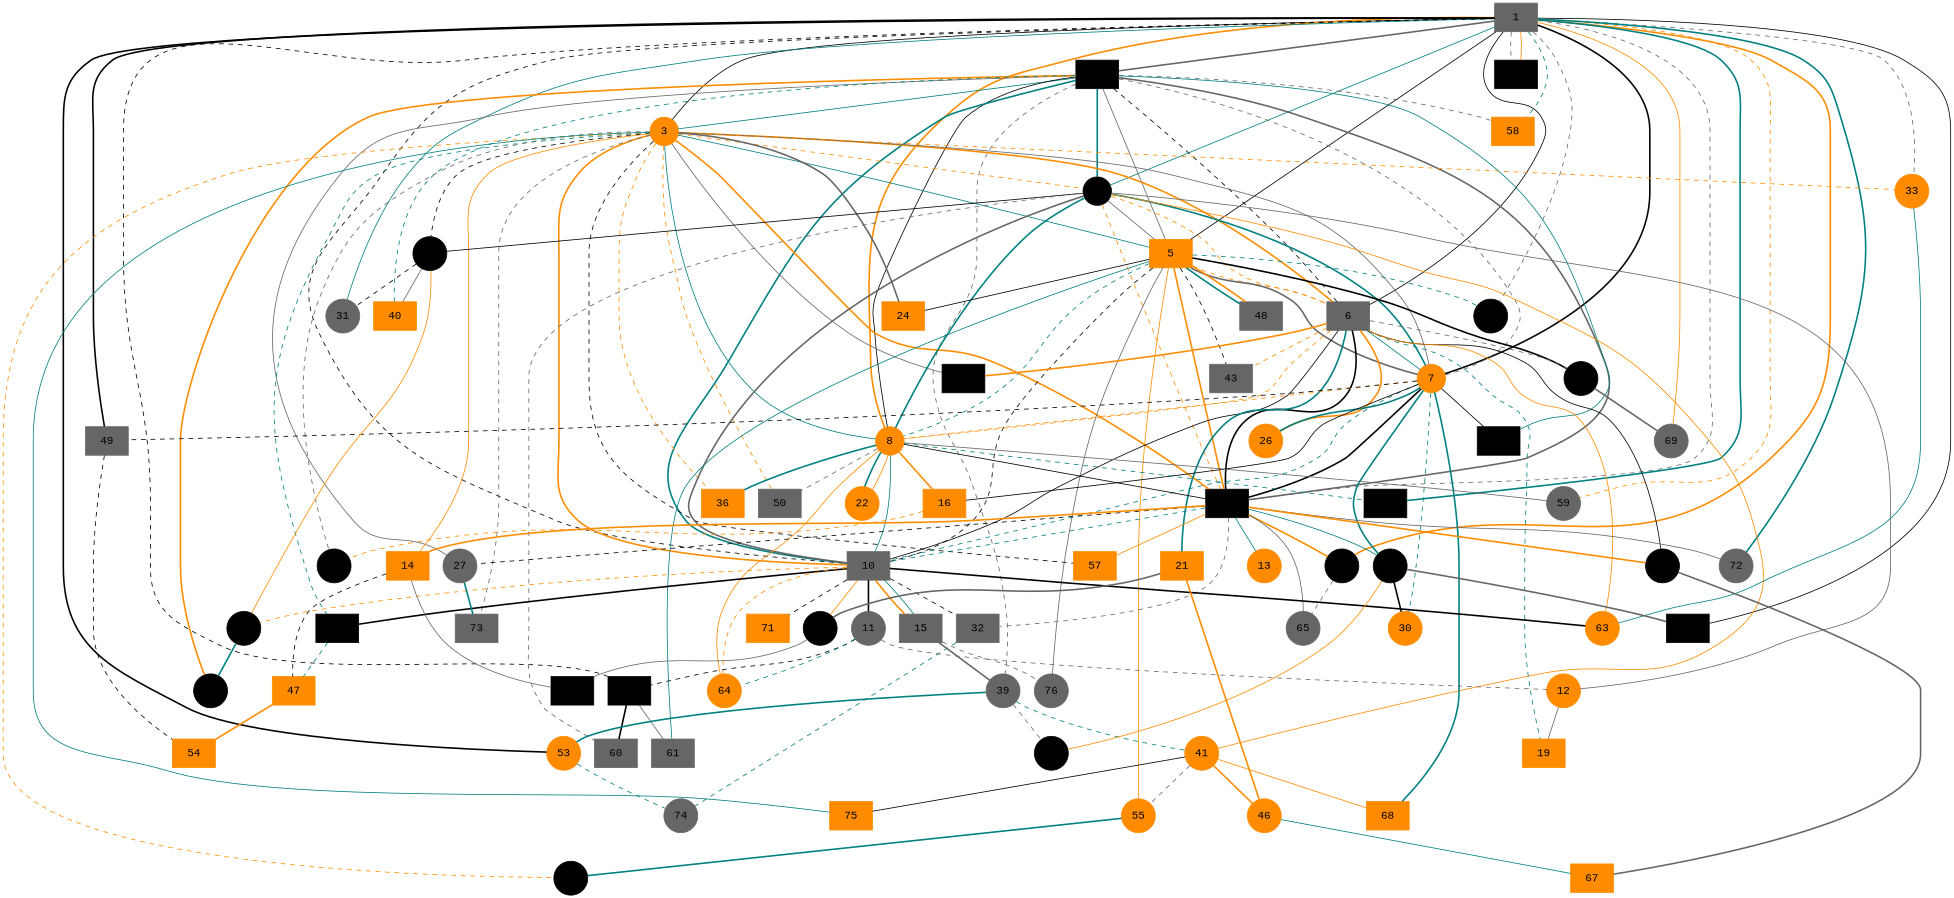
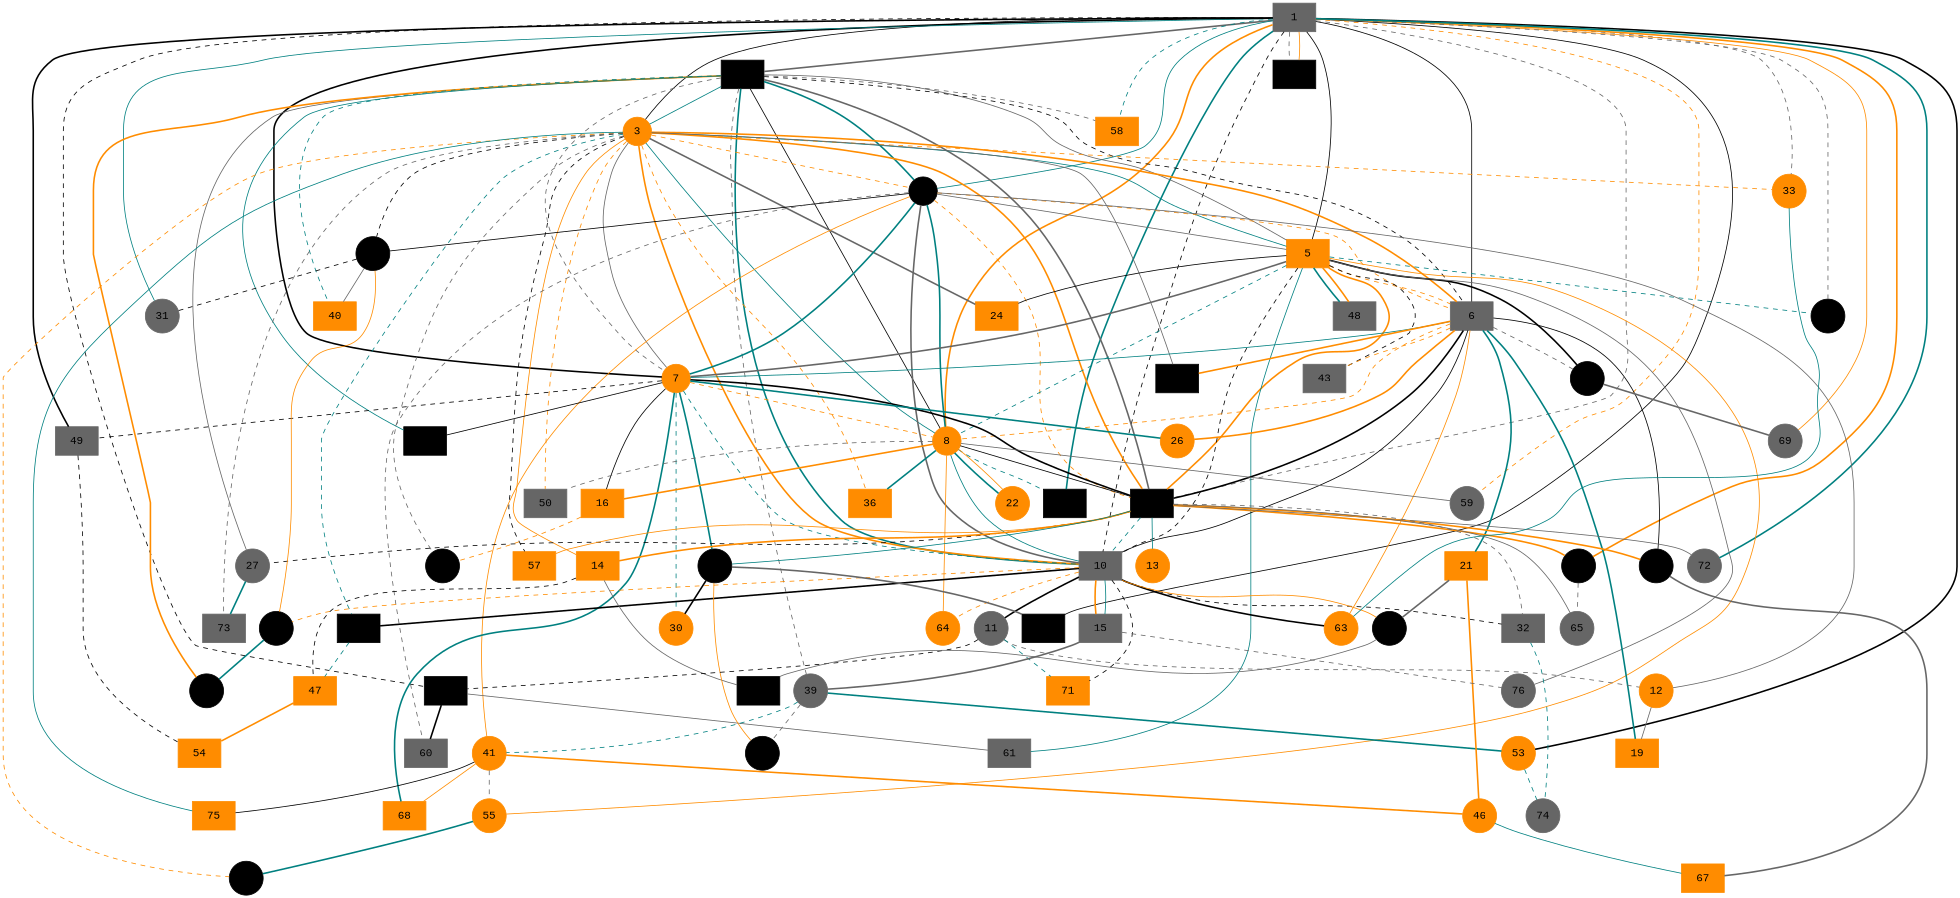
edge "6" -- "19": style dashed -> bold
edge "11" -- "64": now "11" -- "71"
